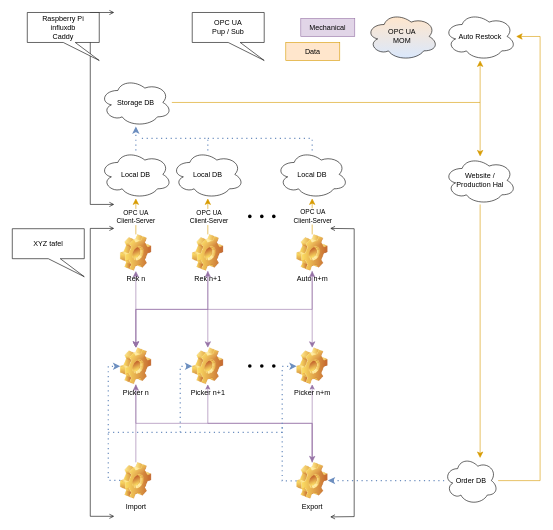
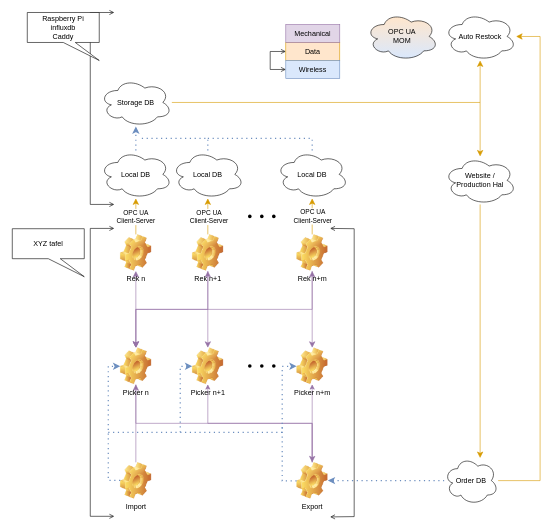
node "Mechanical": moved (328, 27) -> (313, 33)
node "OPC UA Pup / Sub": removed
edge "Data" -- "Wireless": added
node "Wireless": added
node "Auto n+m": label "Auto n+m" -> "Rek n+m"
